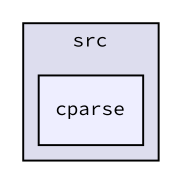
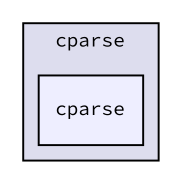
cluster "src": label "src" -> "cparse"
